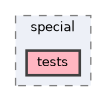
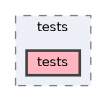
cluster "special": label "special" -> "tests"
